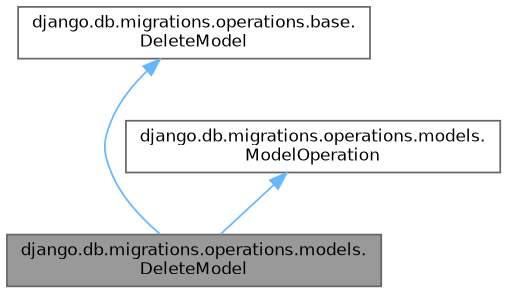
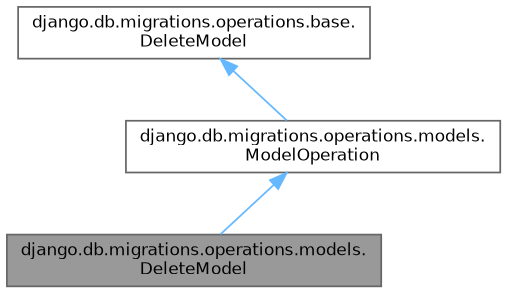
edge "django.db.migrations.operations.models. DeleteModel" -> "django.db.migrations.operations.base. DeleteModel": now "django.db.migrations.operations.models. ModelOperation" -> "django.db.migrations.operations.base. DeleteModel"
